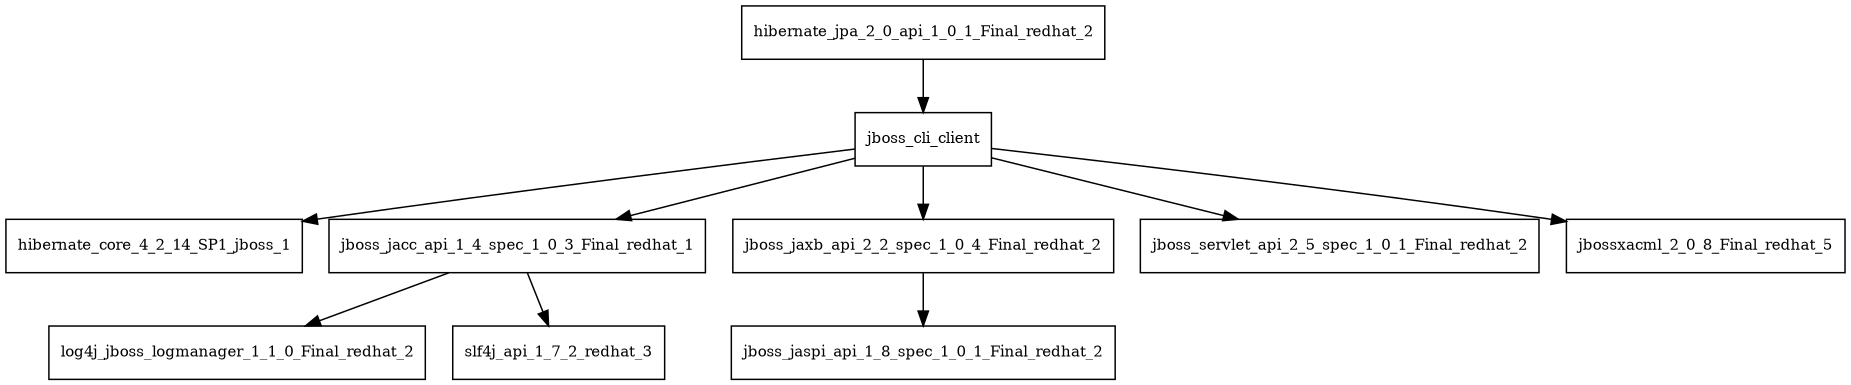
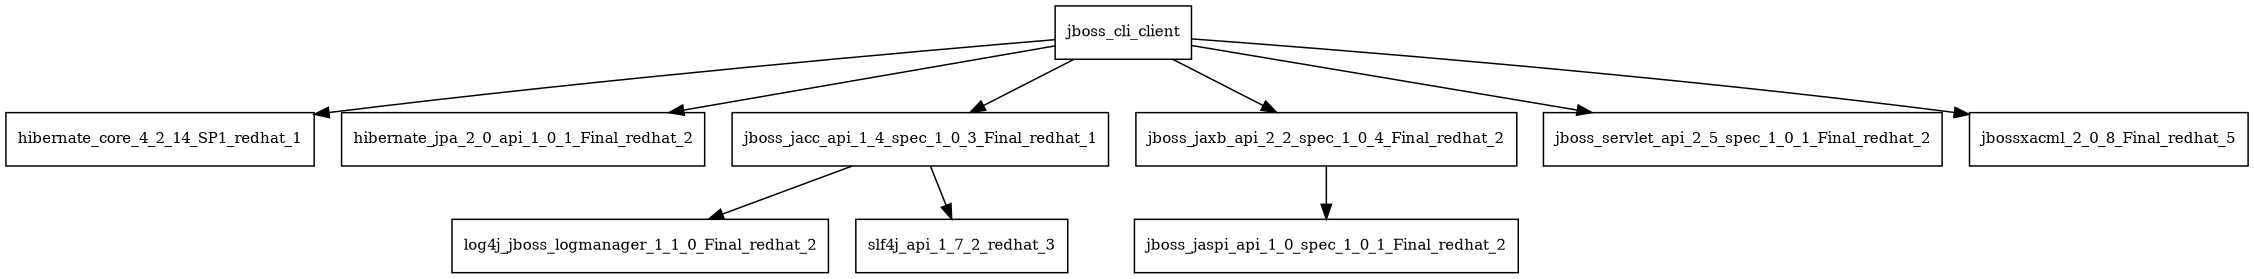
edge "hibernate_jpa_2_0_api_1_0_1_Final_redhat_2" -> "jboss_cli_client": reversed
node "hibernate_core_4_2_14_SP1_jboss_1": label "hibernate_core_4_2_14_SP1_jboss_1" -> "hibernate_core_4_2_14_SP1_redhat_1"
node "jboss_jaspi_api_1_8_spec_1_0_1_Final_redhat_2": label "jboss_jaspi_api_1_8_spec_1_0_1_Final_redhat_2" -> "jboss_jaspi_api_1_0_spec_1_0_1_Final_redhat_2"
